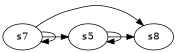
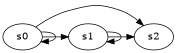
node "s7": label "s7" -> "s0"
node "s5": label "s5" -> "s1"
node "s8": label "s8" -> "s2"
